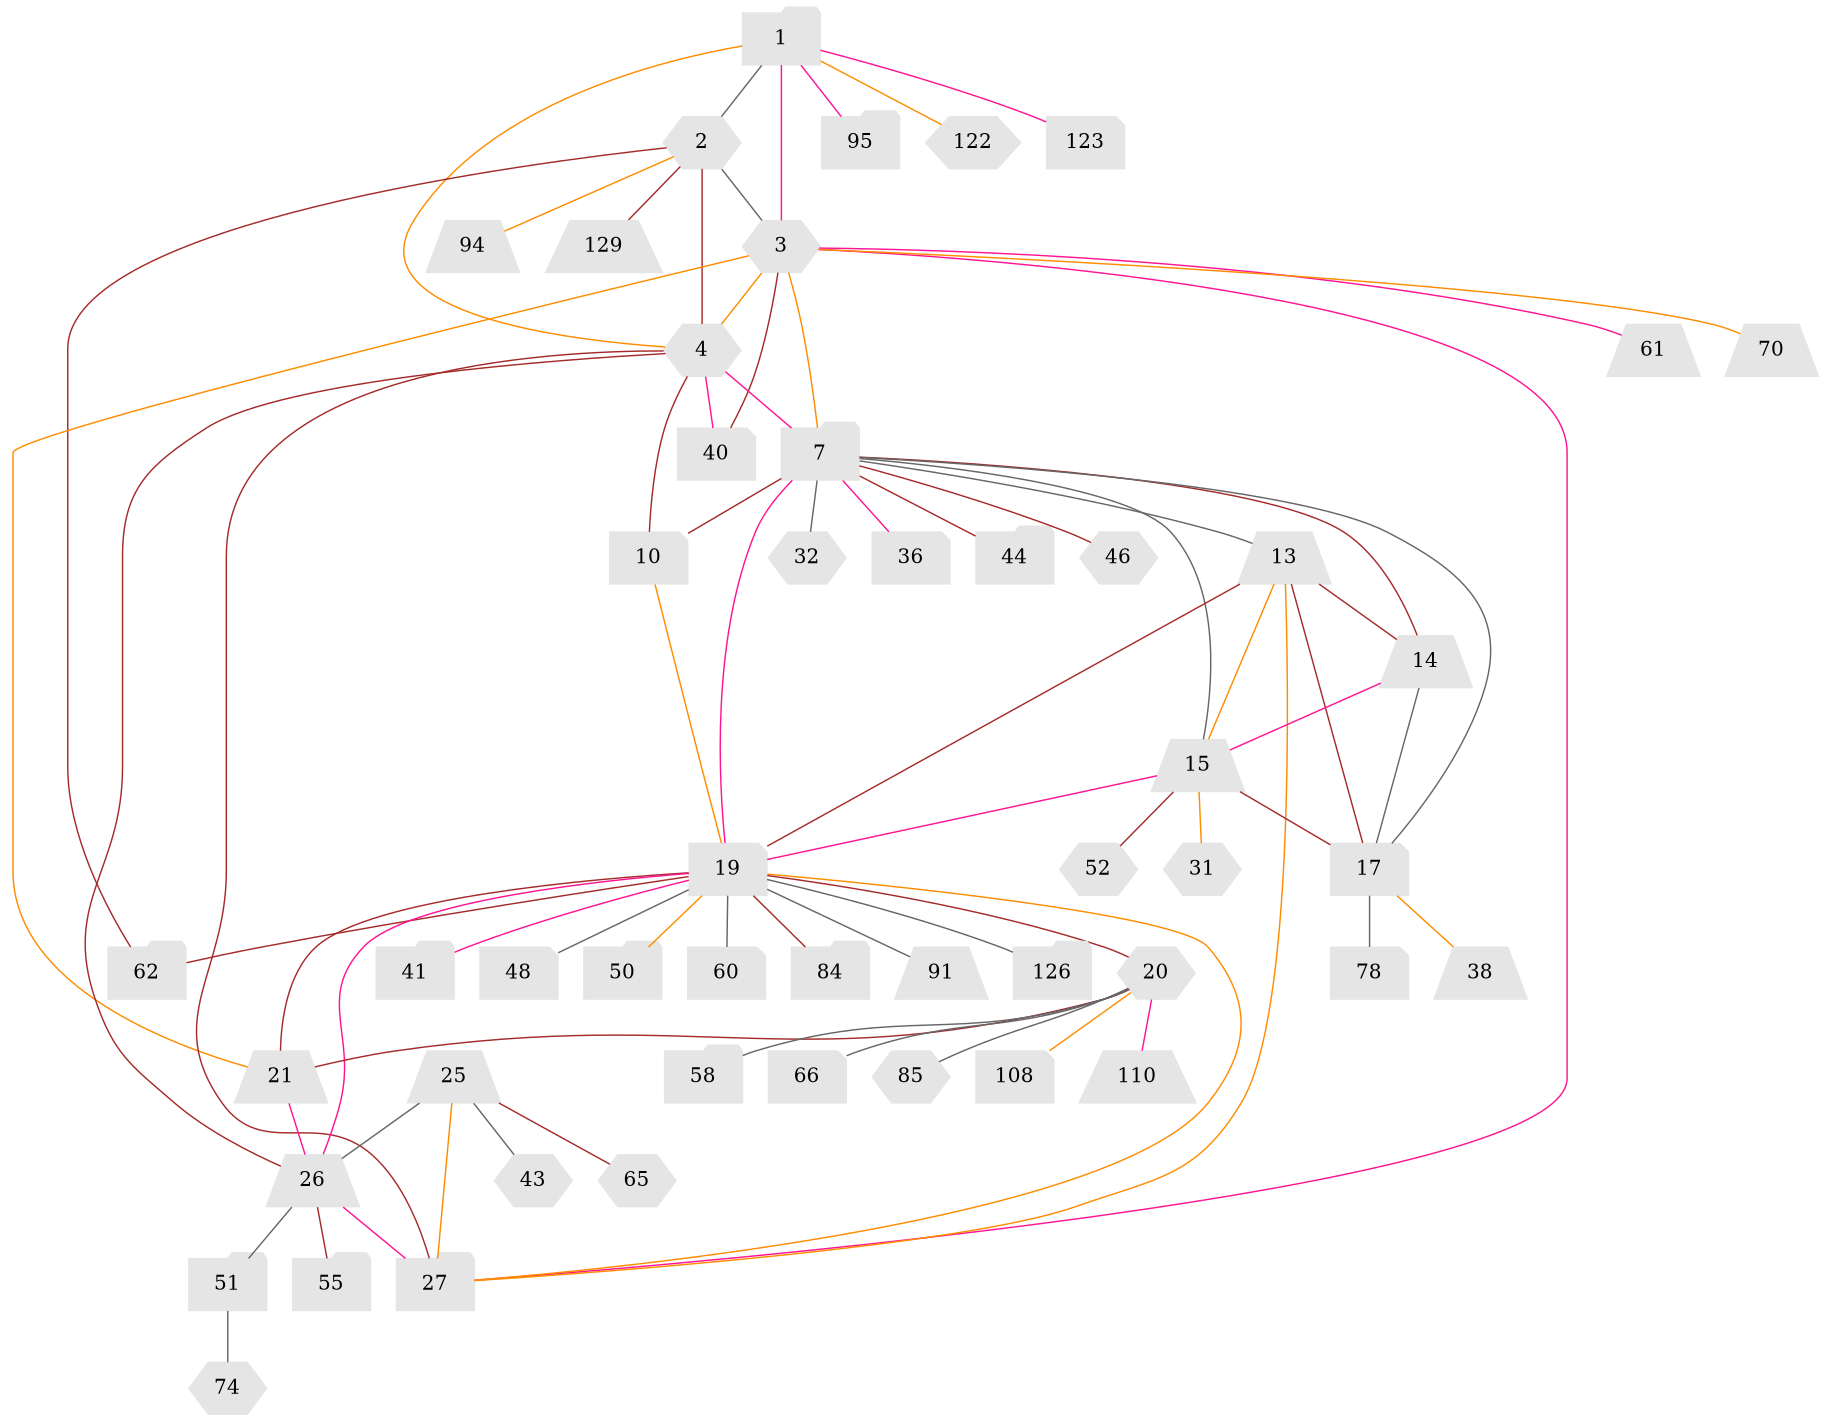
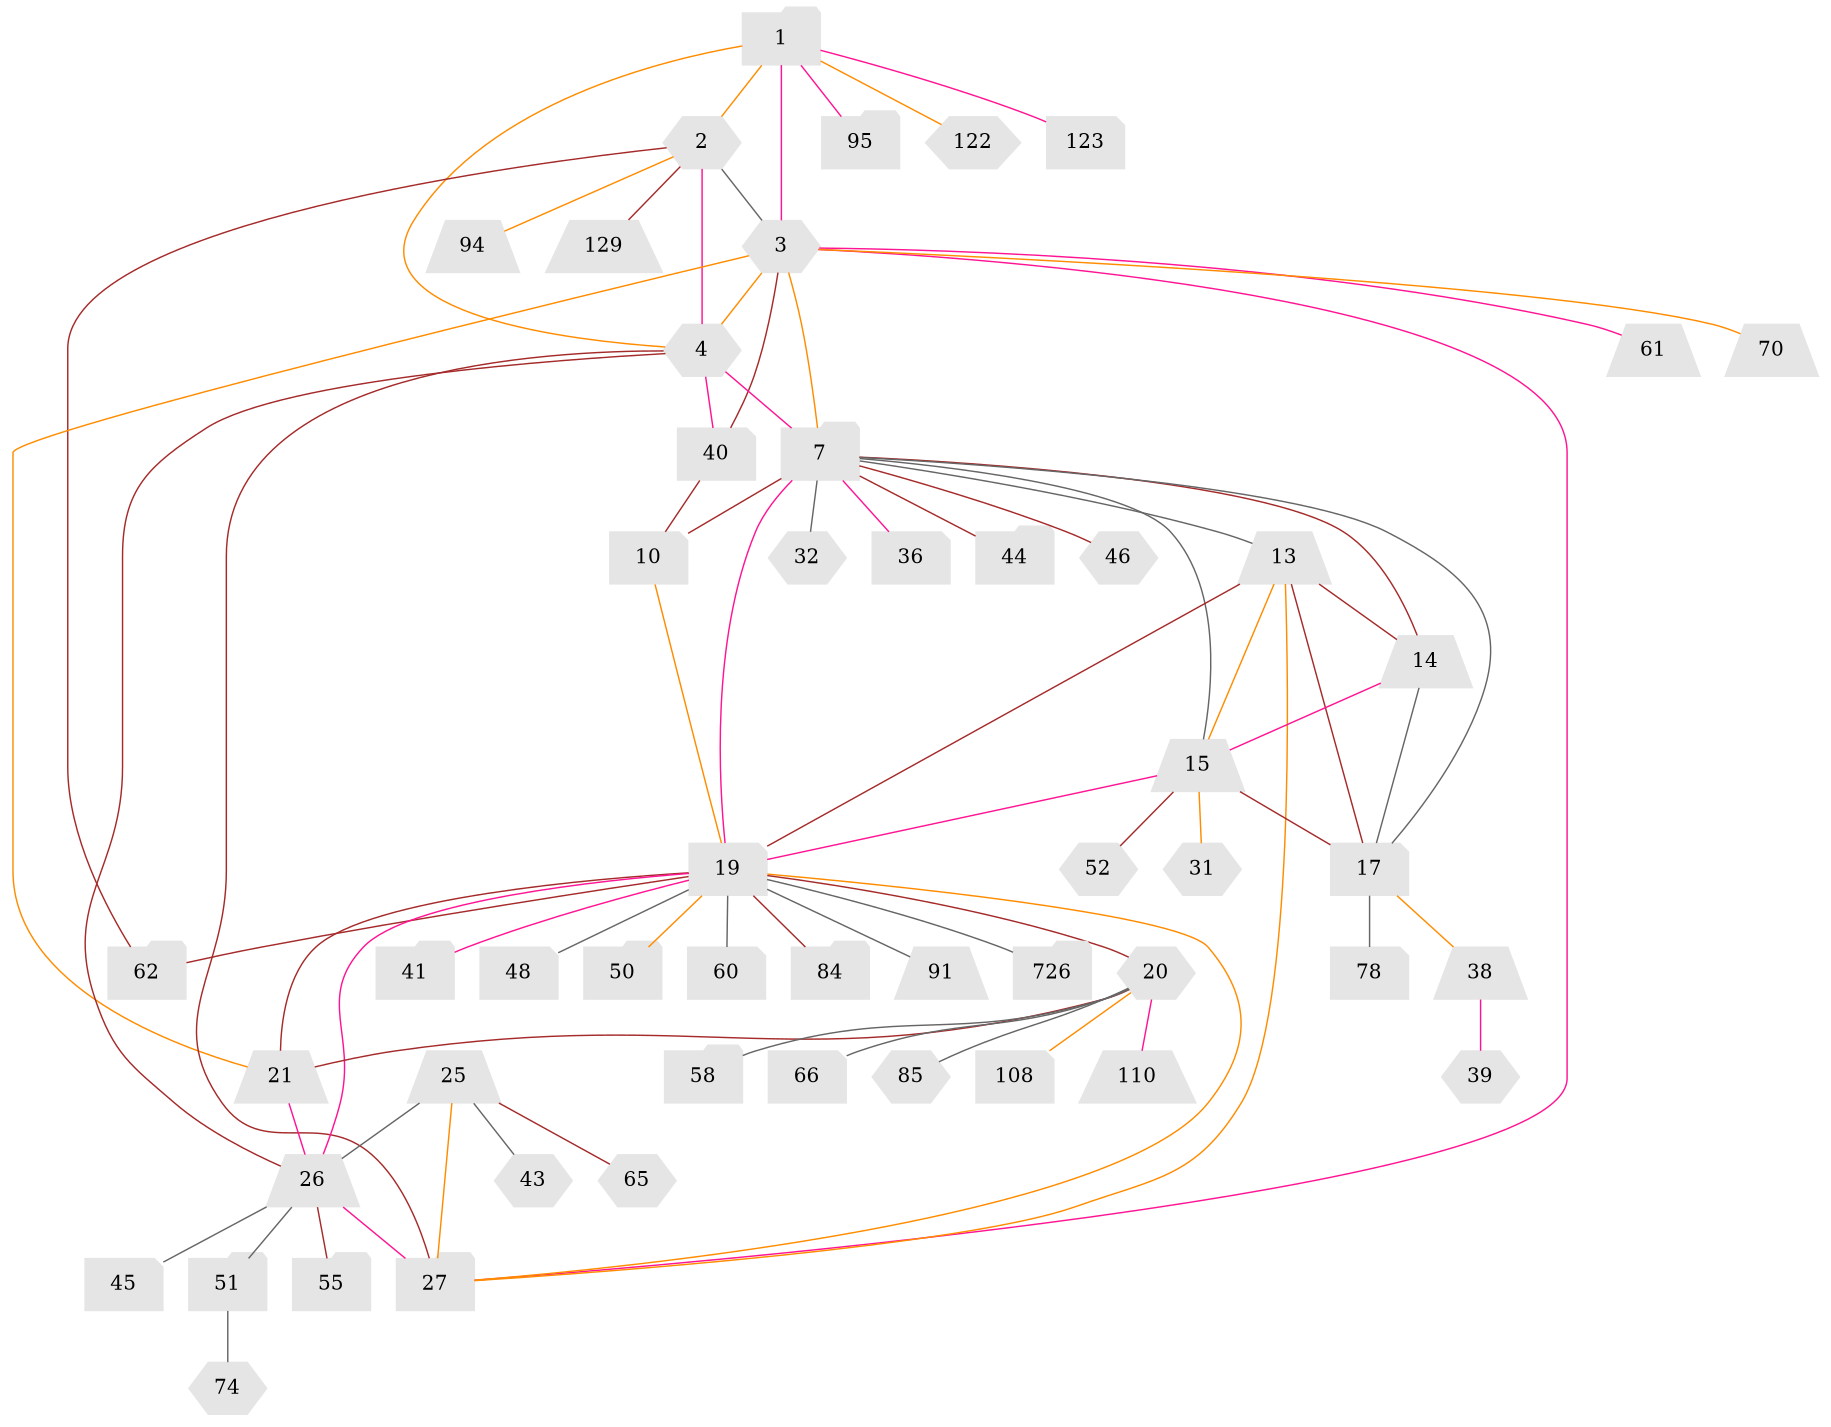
edge "1" -- "2": color gray40 -> darkorange
edge "2" -- "4": color brown -> deeppink
edge "4" -- "10": now "40" -- "10"
node "126": label "126" -> "726"
node "39": added
node "45": added
